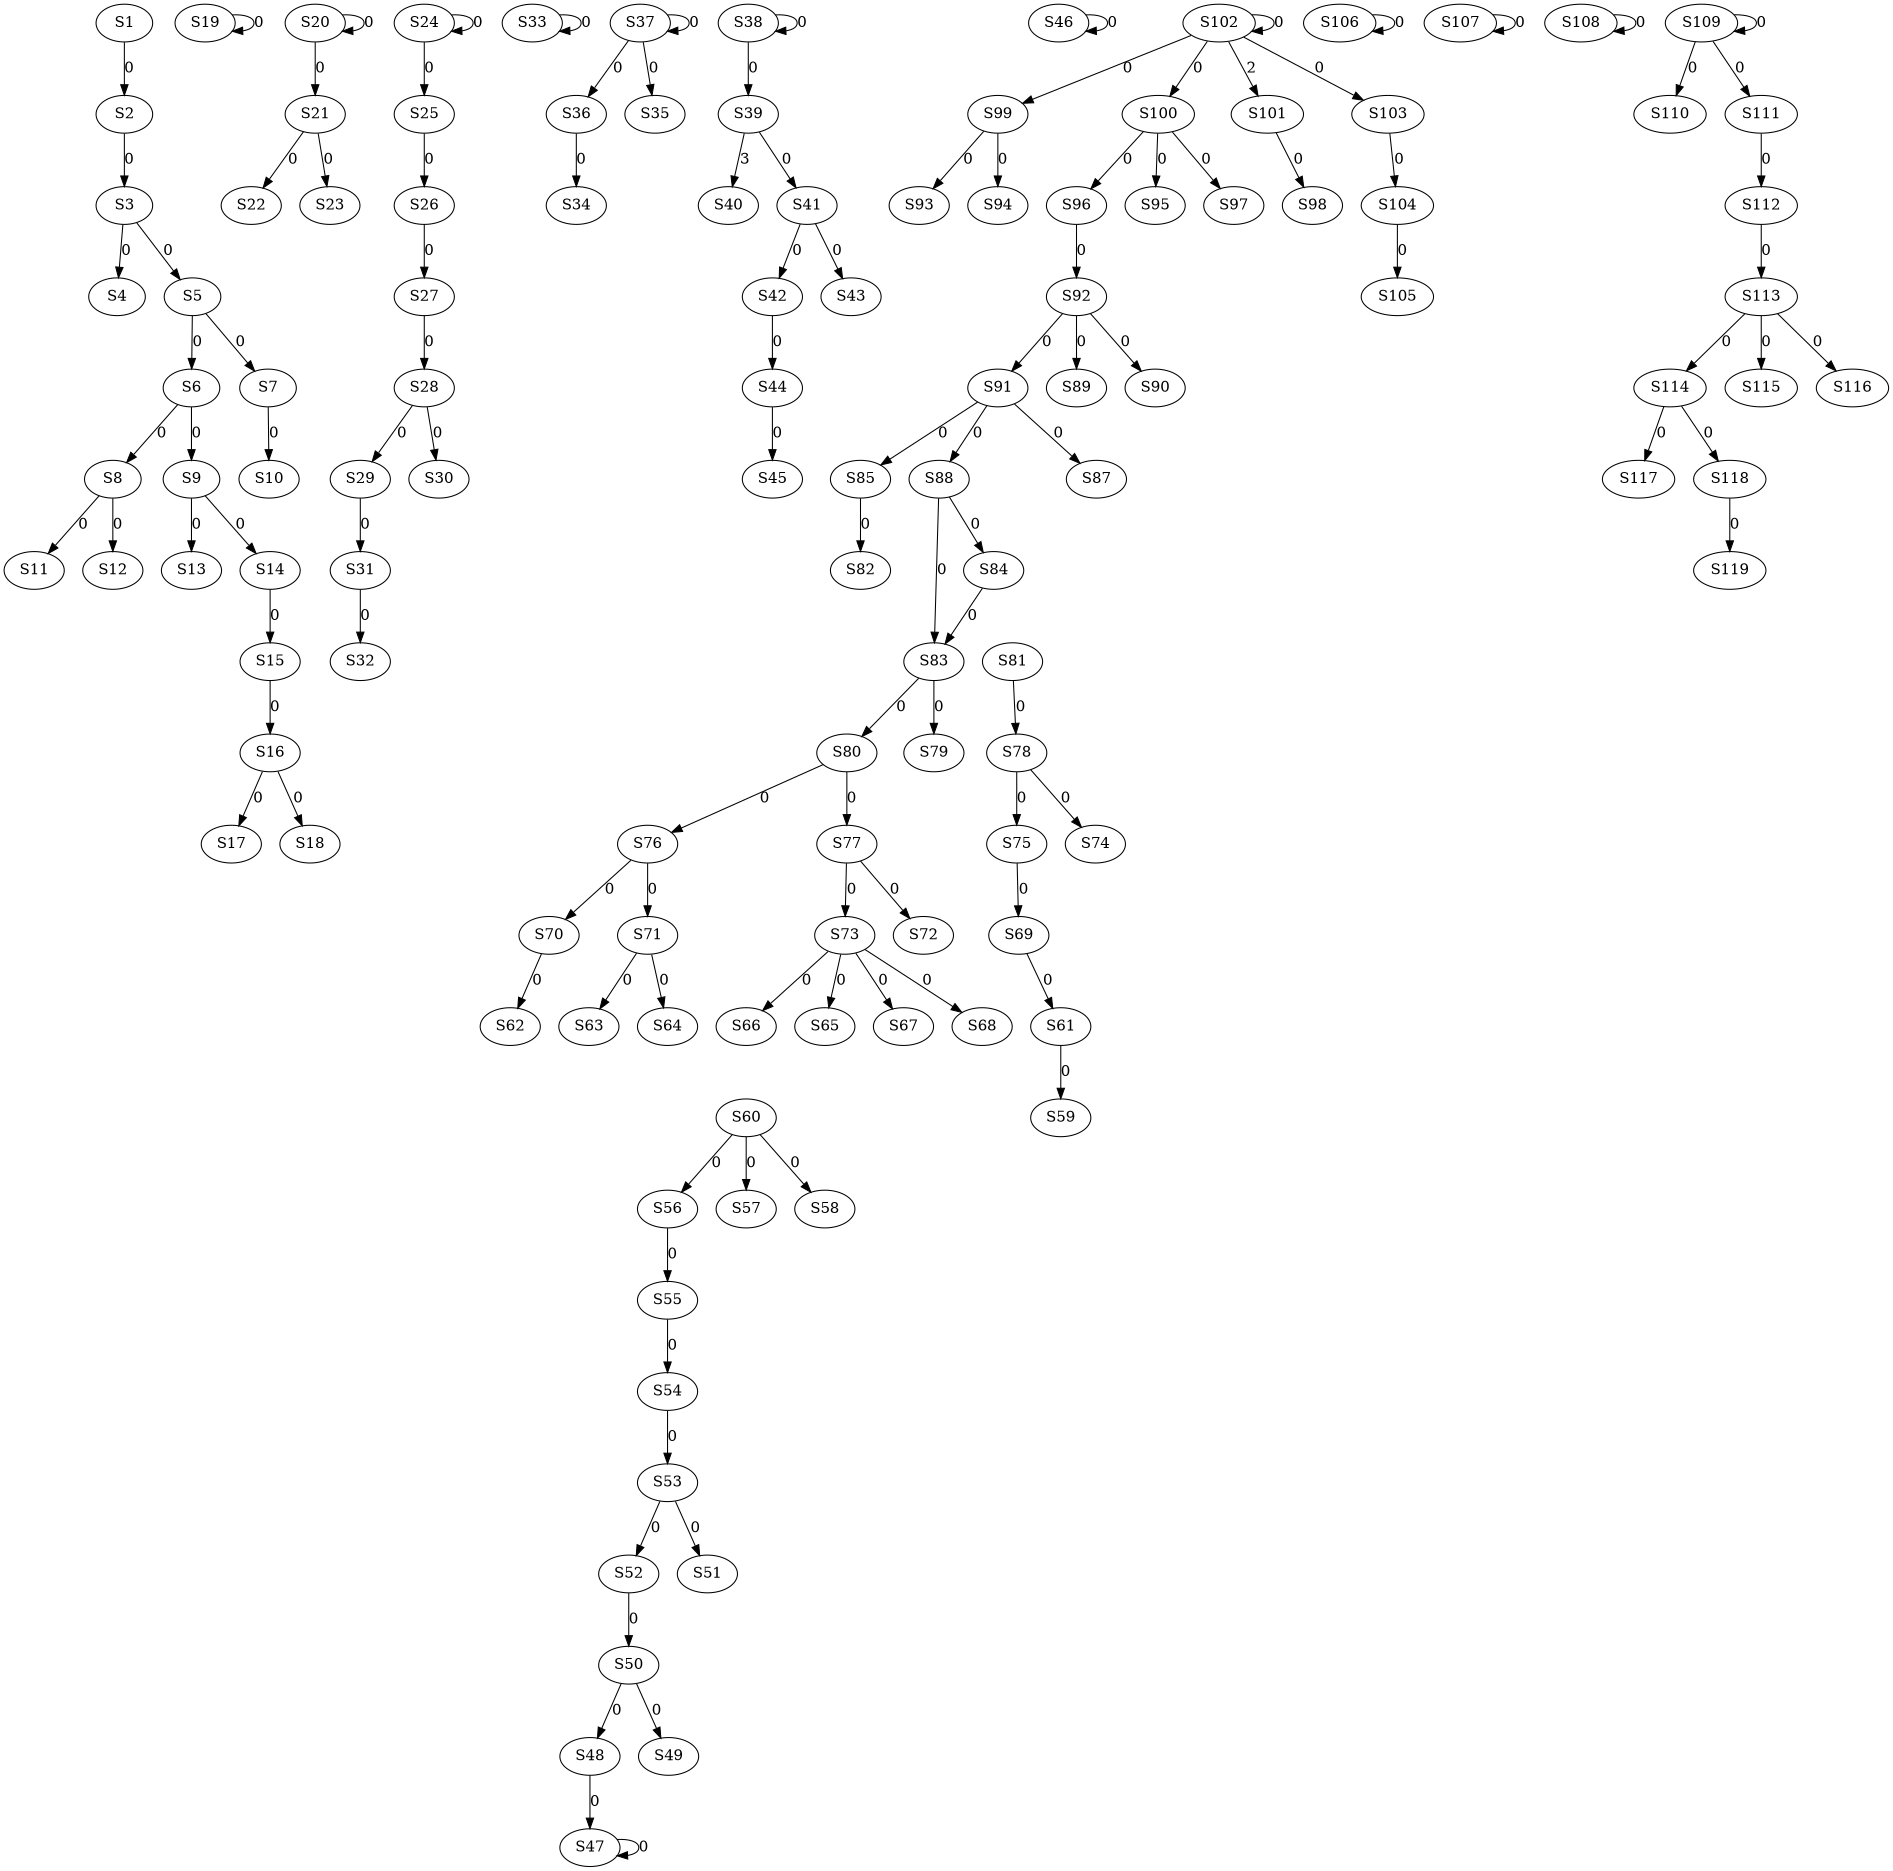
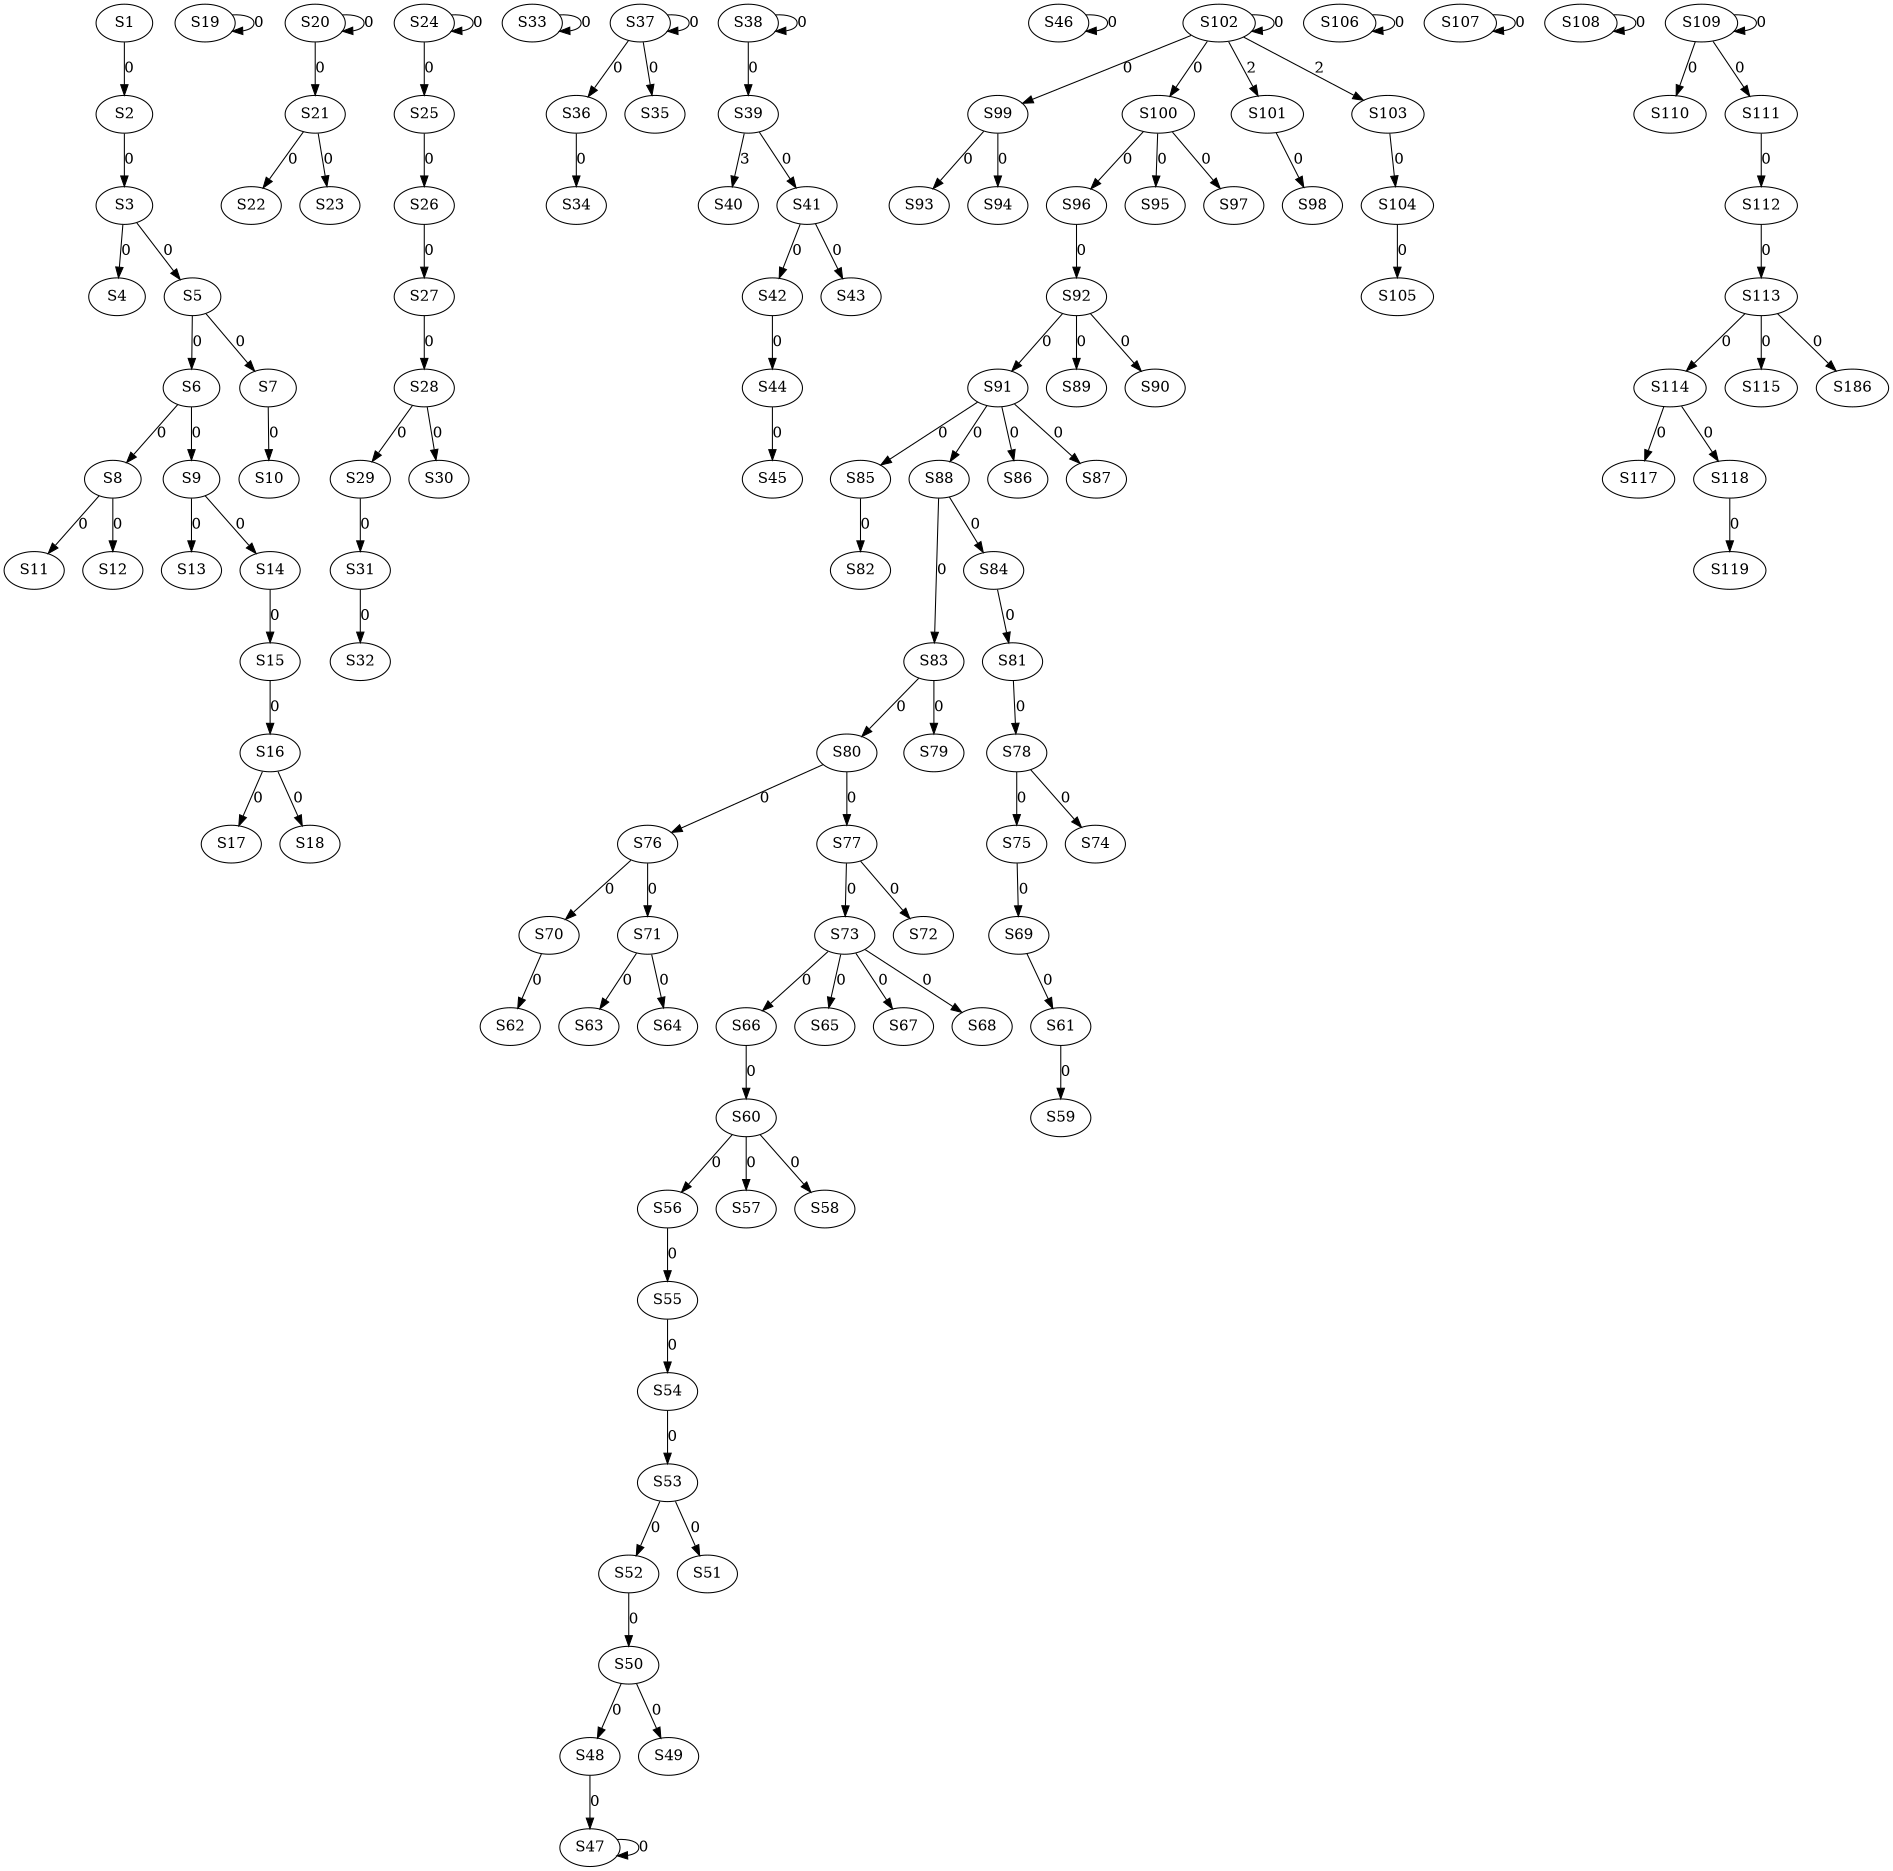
edge "S102" -> "S103": label "0" -> "2"
node "S116": label "S116" -> "S186"
node "S86": added
edge "S84" -> "S83": now "S84" -> "S81"
edge "S66" -> "S60": added, label "0"
